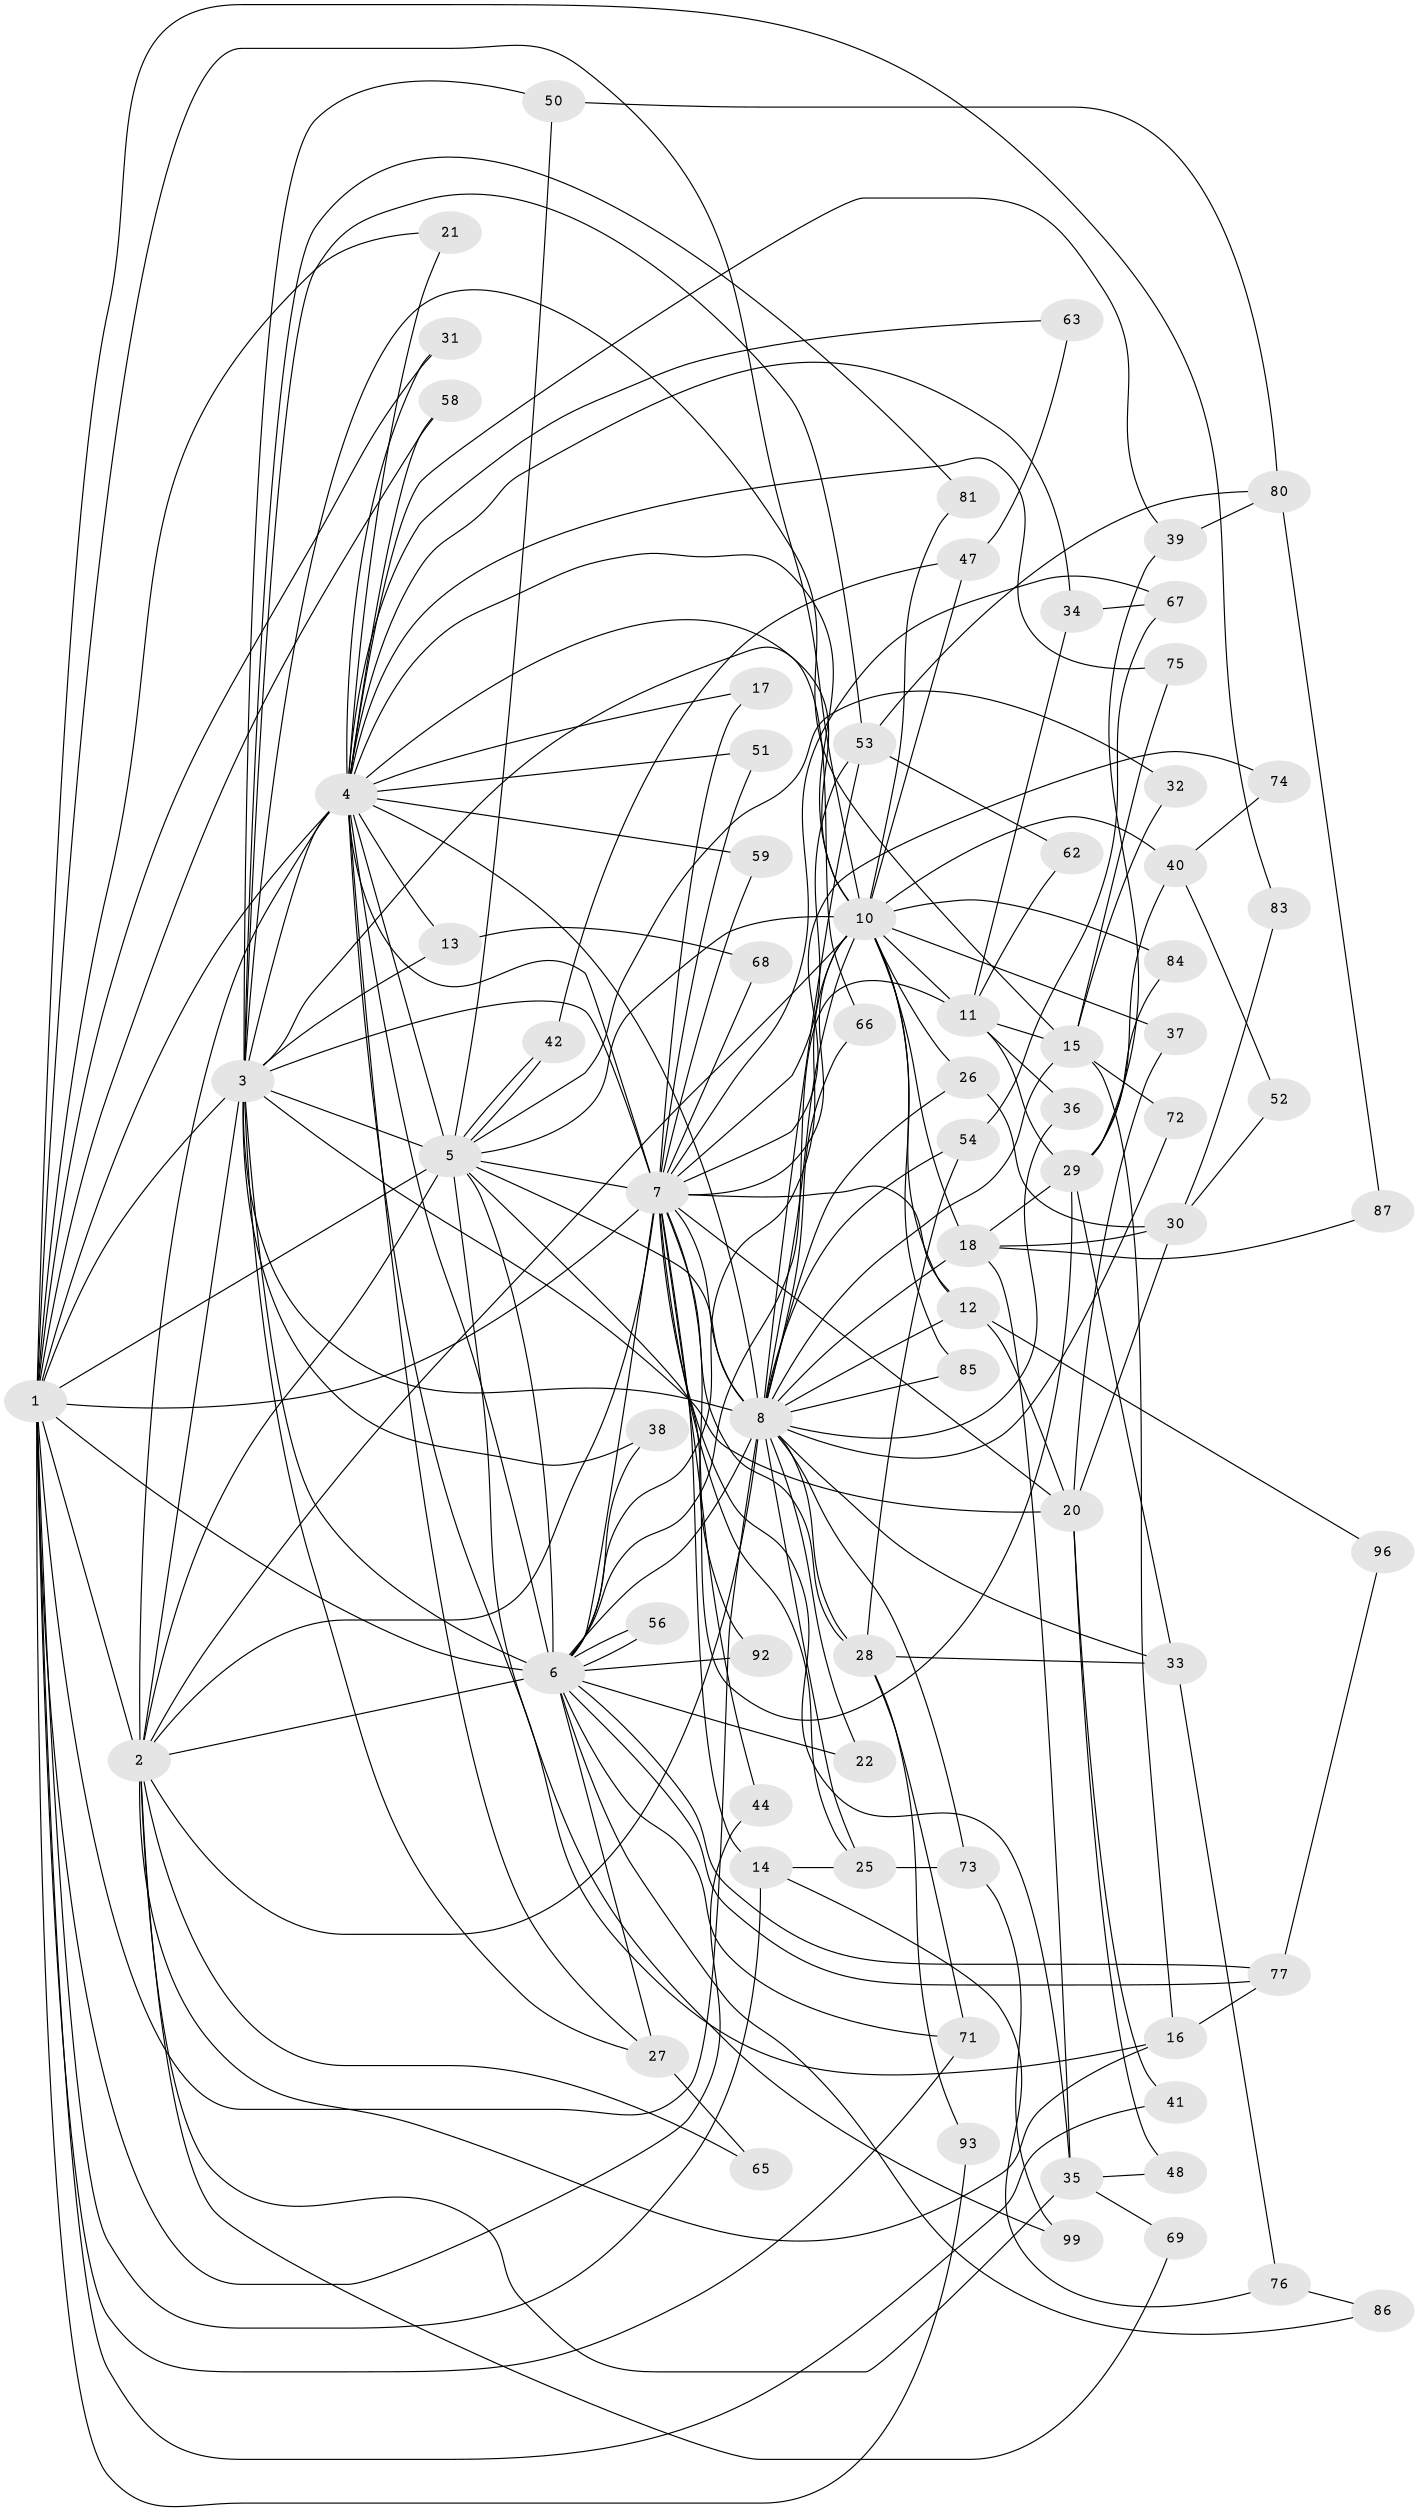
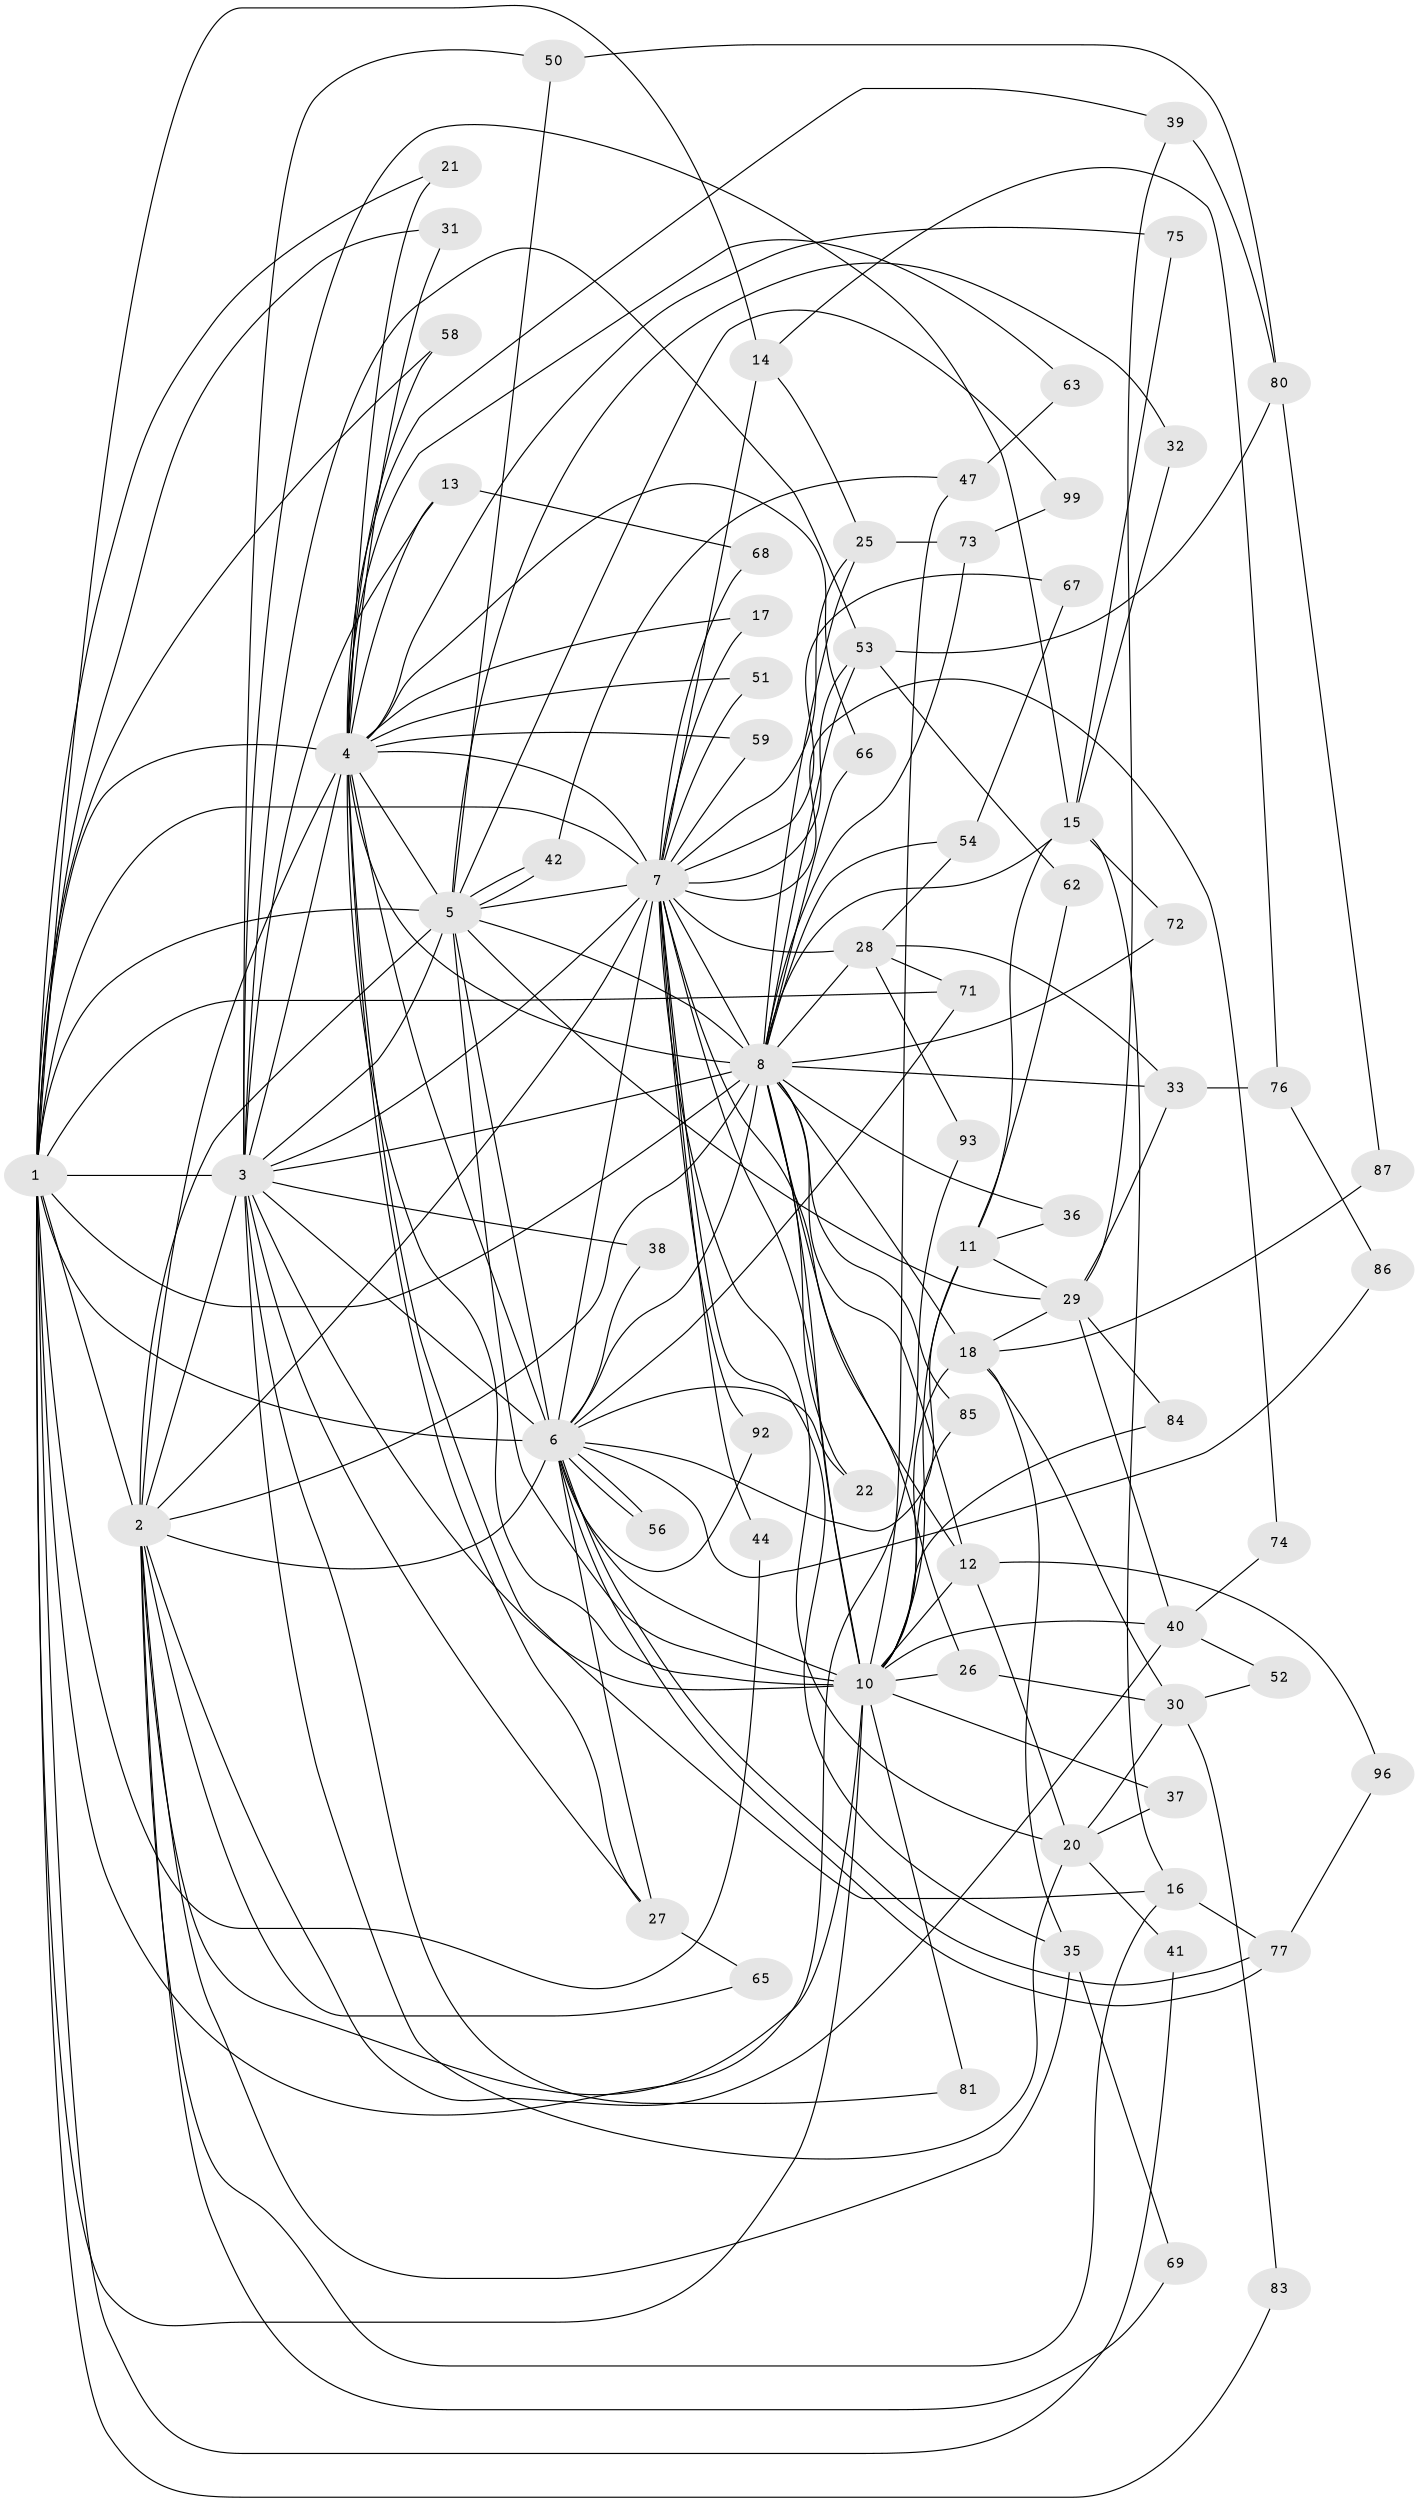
node "34": removed
edge "2" -- "40": added
node "48": removed
